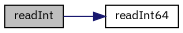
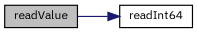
node "readInt": label "readInt" -> "readValue"
